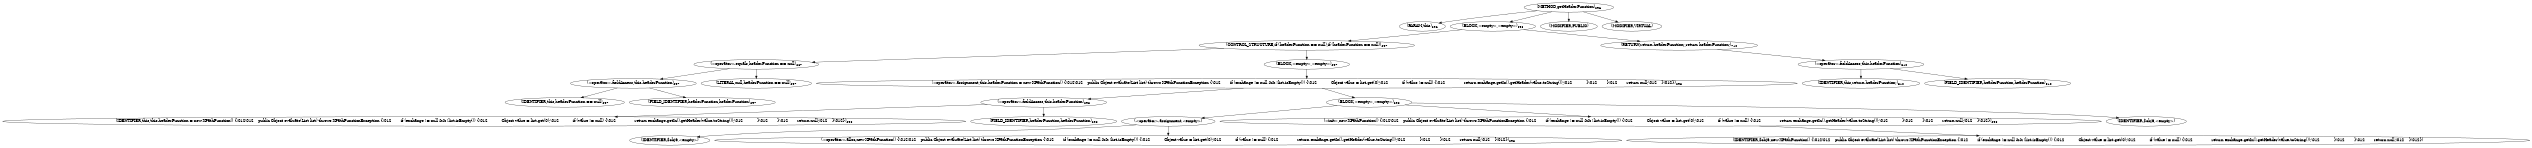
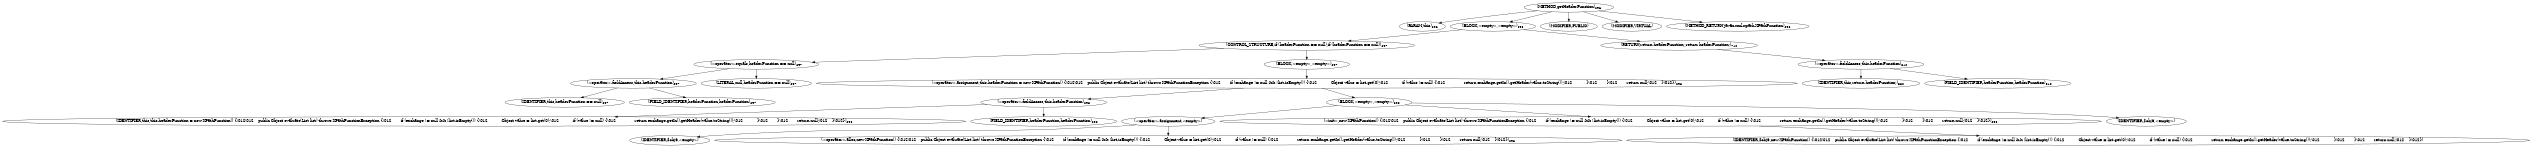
node "(METHOD_RETURN,javax.xml.xpath.XPathFunction)": added
node "(<operator>.equals,headerFunction == null)": text "267" -> "297"
node "(IDENTIFIER,this,return headerFunction;)": text "310" -> "380"
